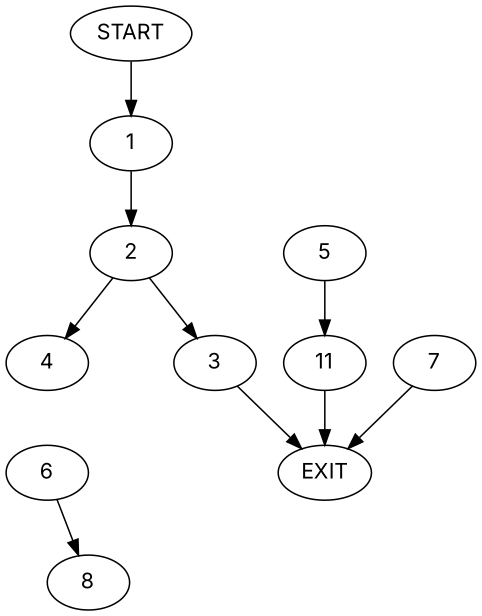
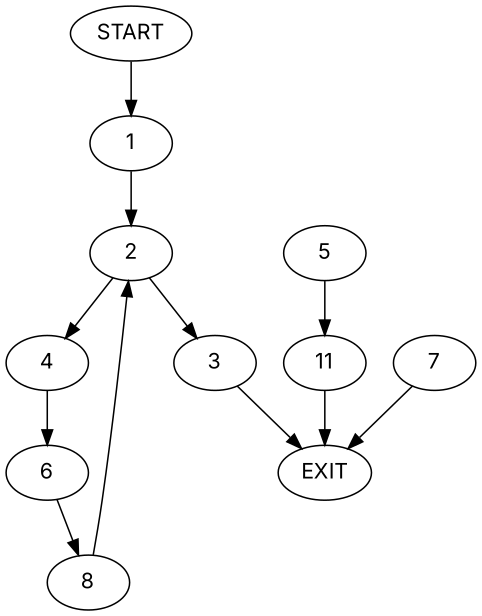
edge "4" -> "6": added
edge "8" -> "2": added
